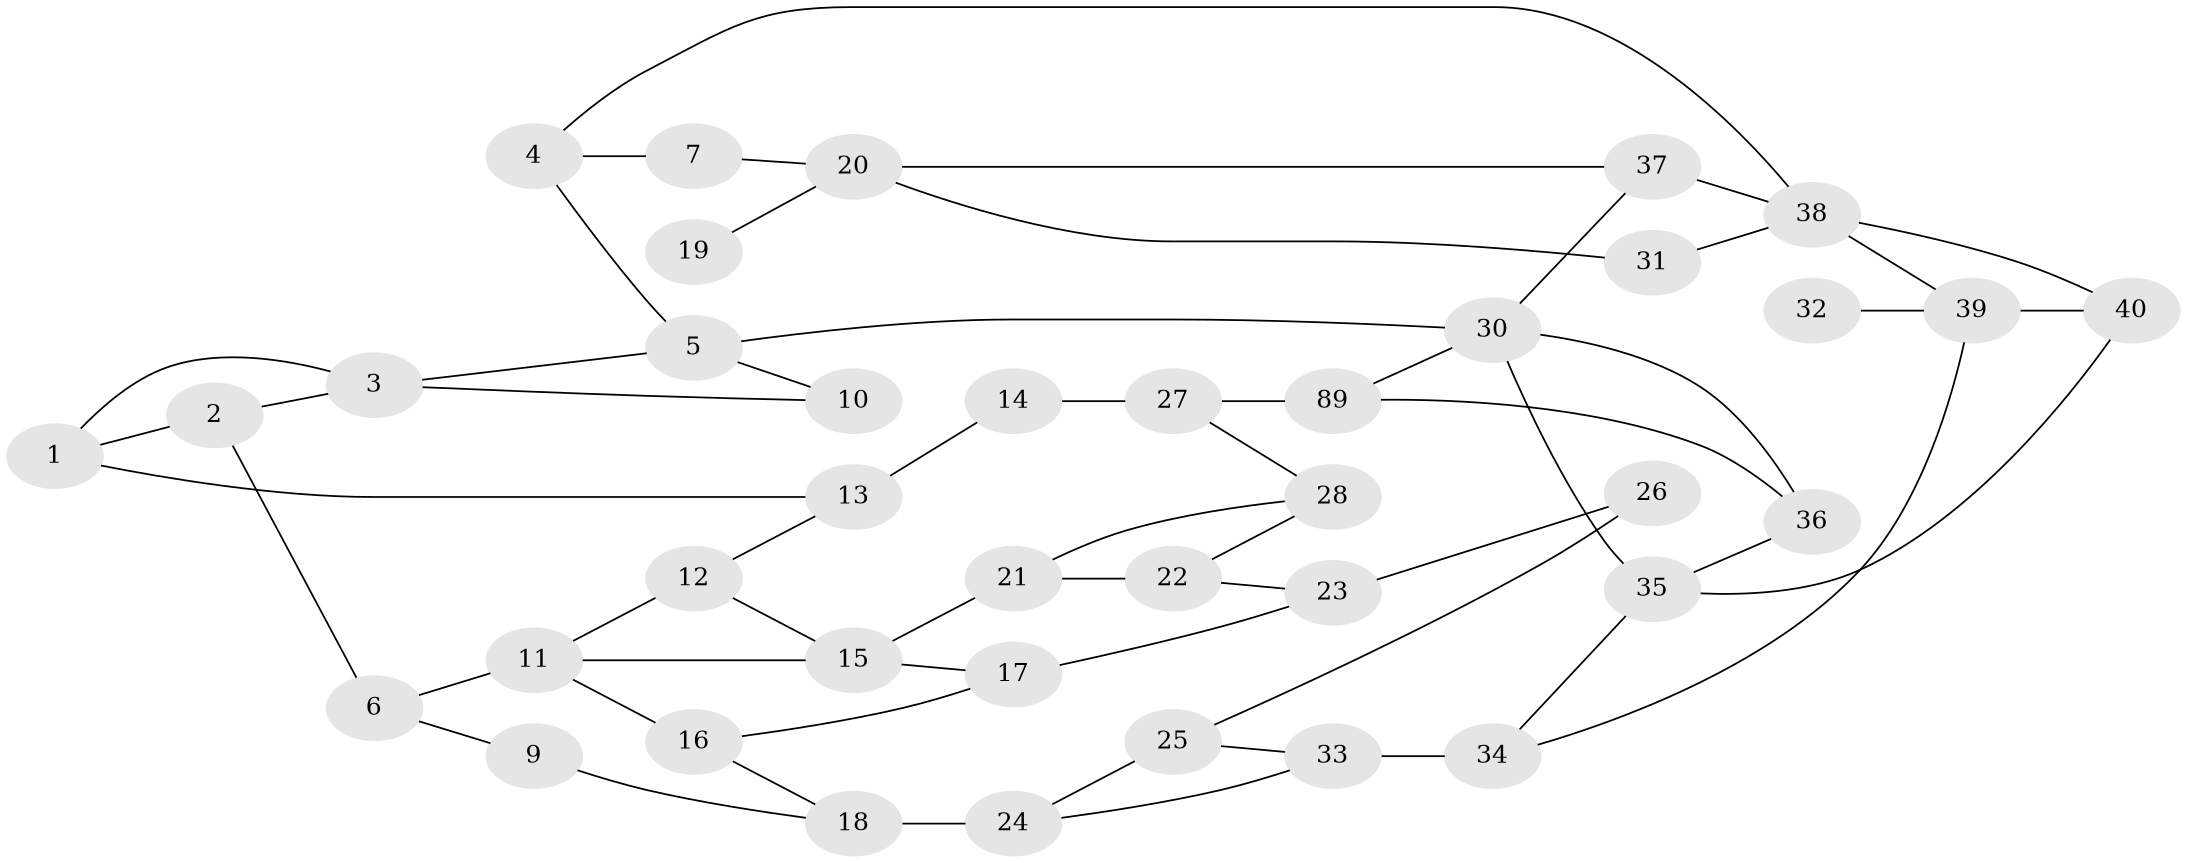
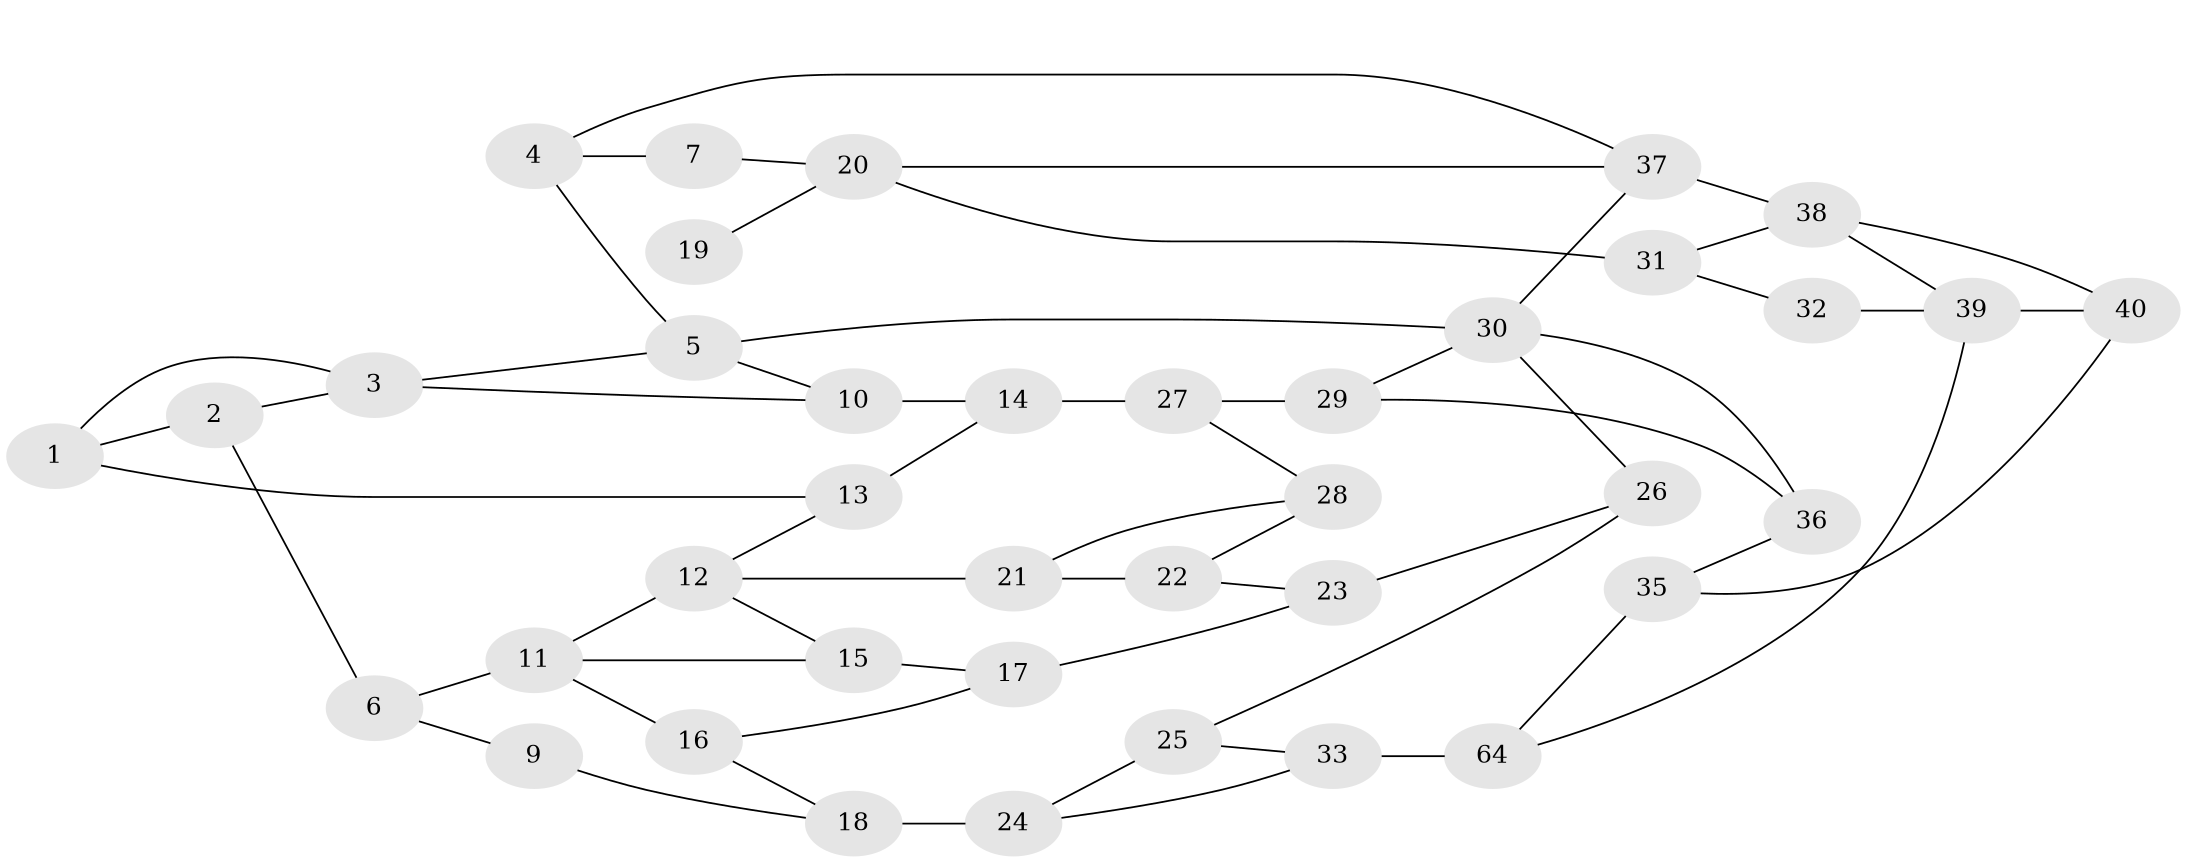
edge "4" -- "38": now "4" -- "37"
edge "31" -- "32": added
edge "10" -- "14": added
node "89": label "89" -> "29"
edge "30" -- "35": now "30" -- "26"
edge "21" -- "15": now "21" -- "12"
node "34": label "34" -> "64"
